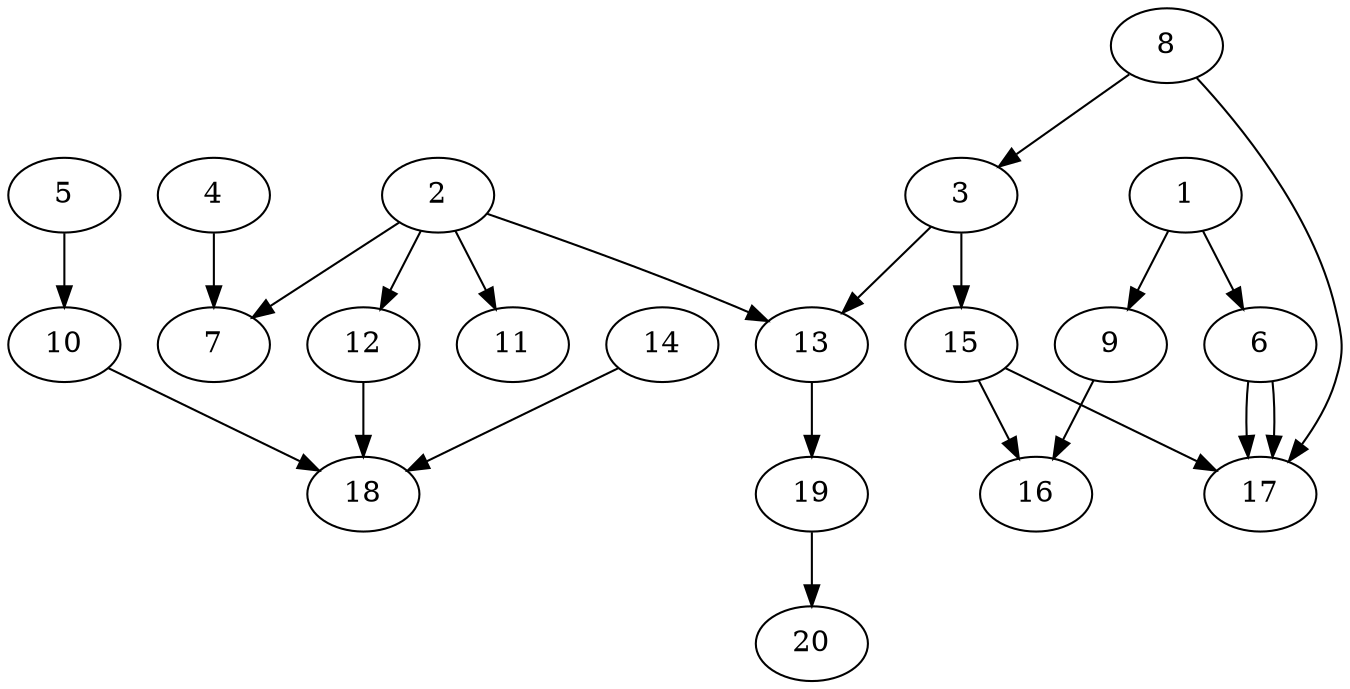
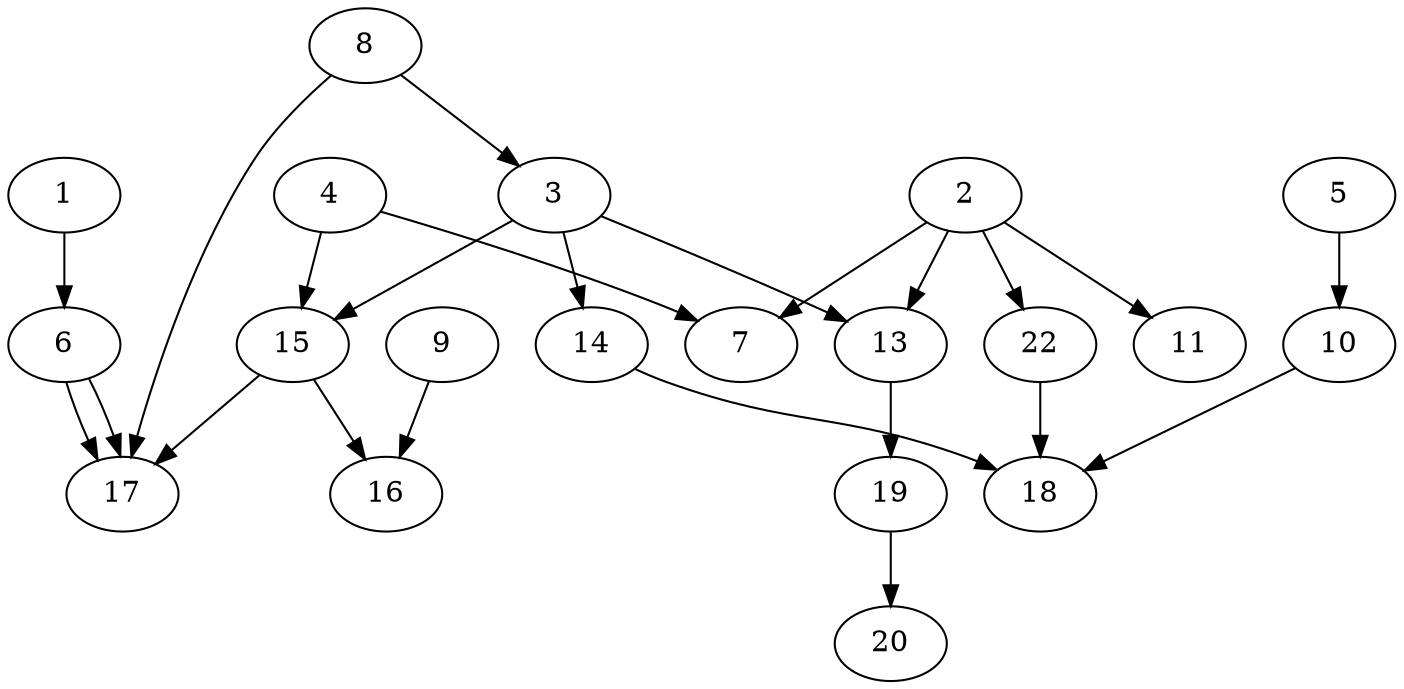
edge "3" -> "14": added
edge "4" -> "15": added
edge "1" -> "9": removed
node "12": label "12" -> "22"
